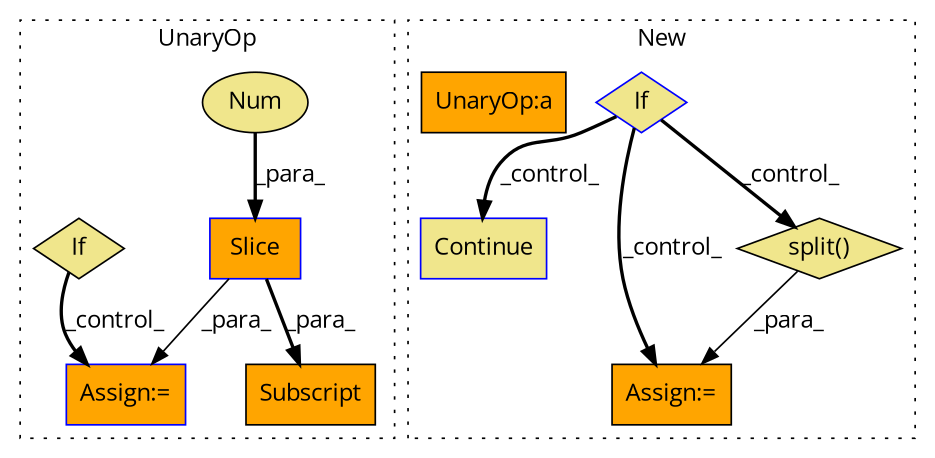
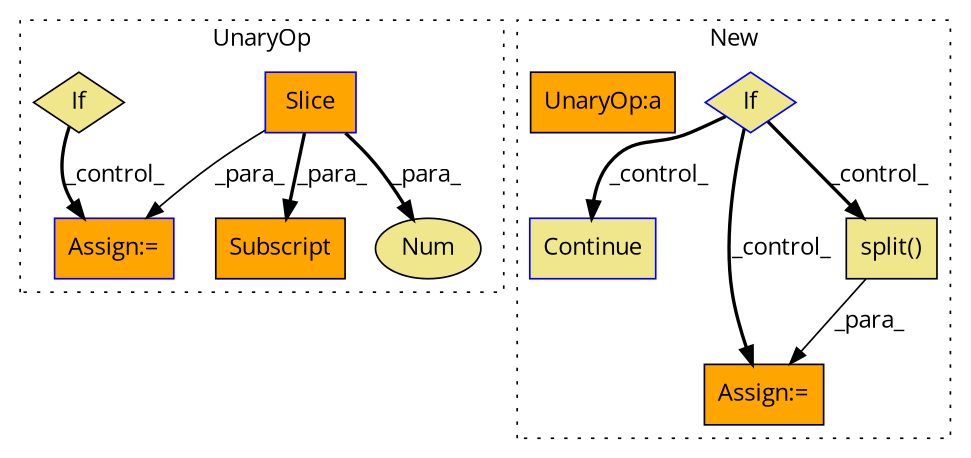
edge "Num" -> "Slice": reversed
node "split()": shape diamond -> box
